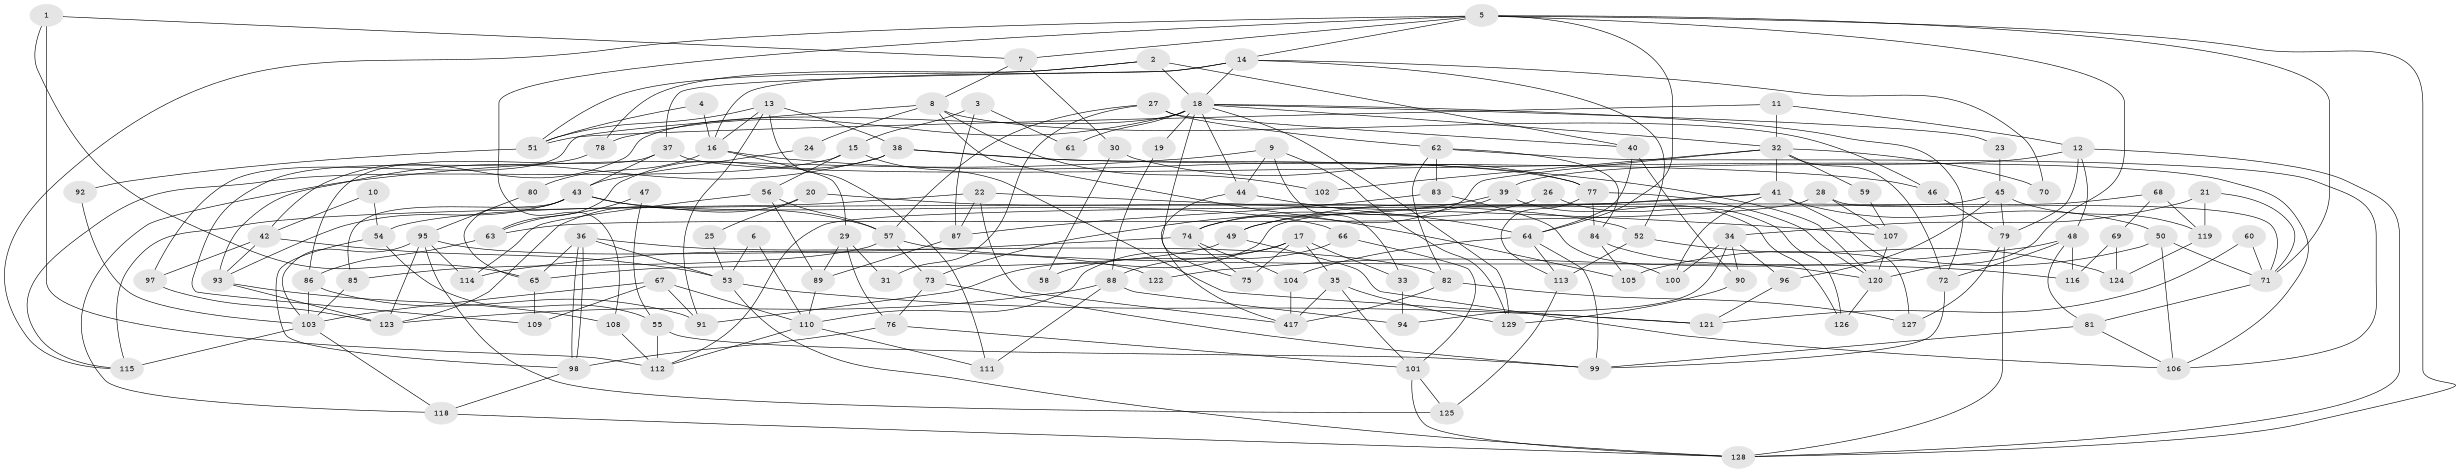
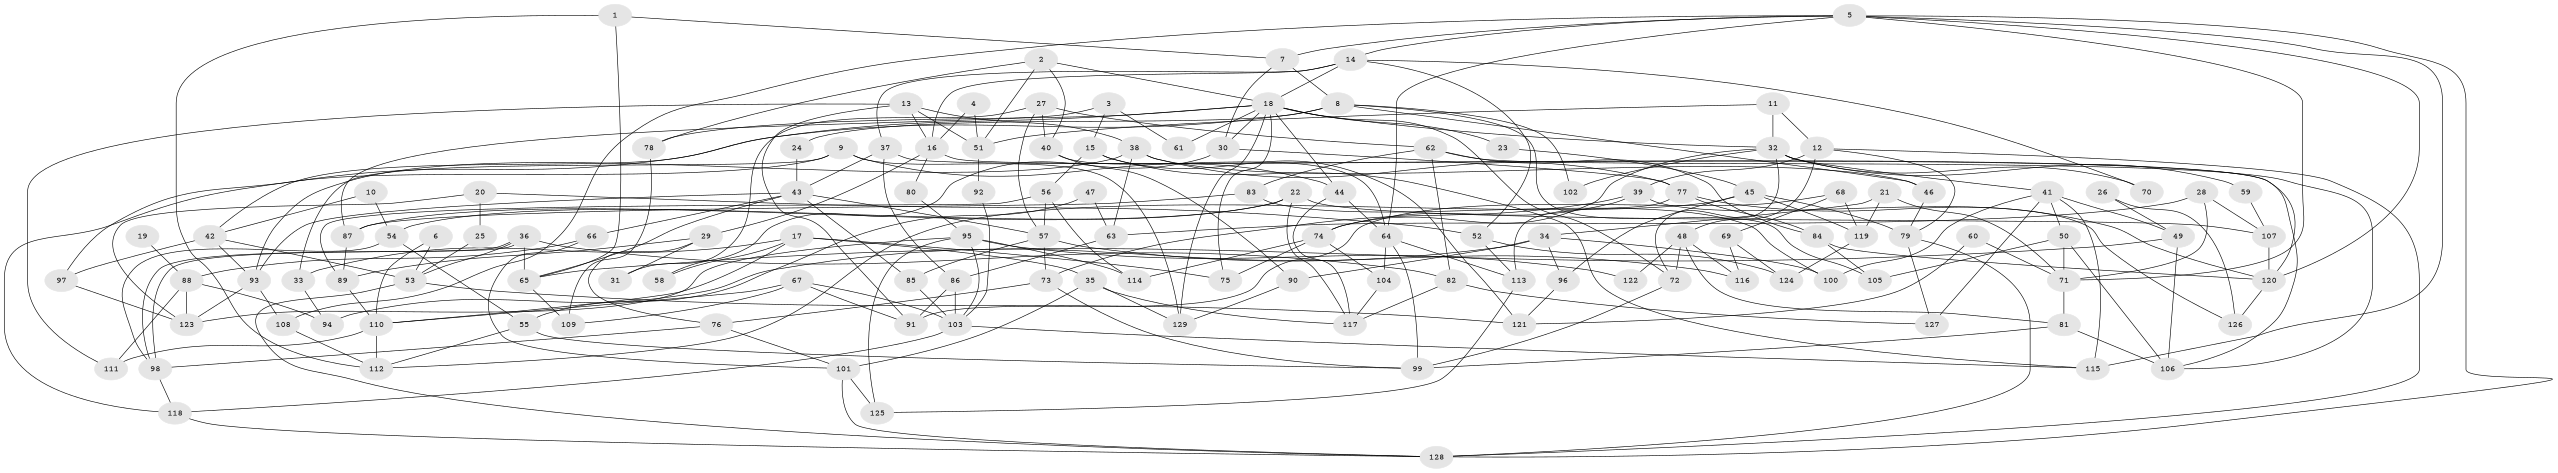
edge "18" -- "19": now "18" -- "30"
node "417": label "417" -> "117"
